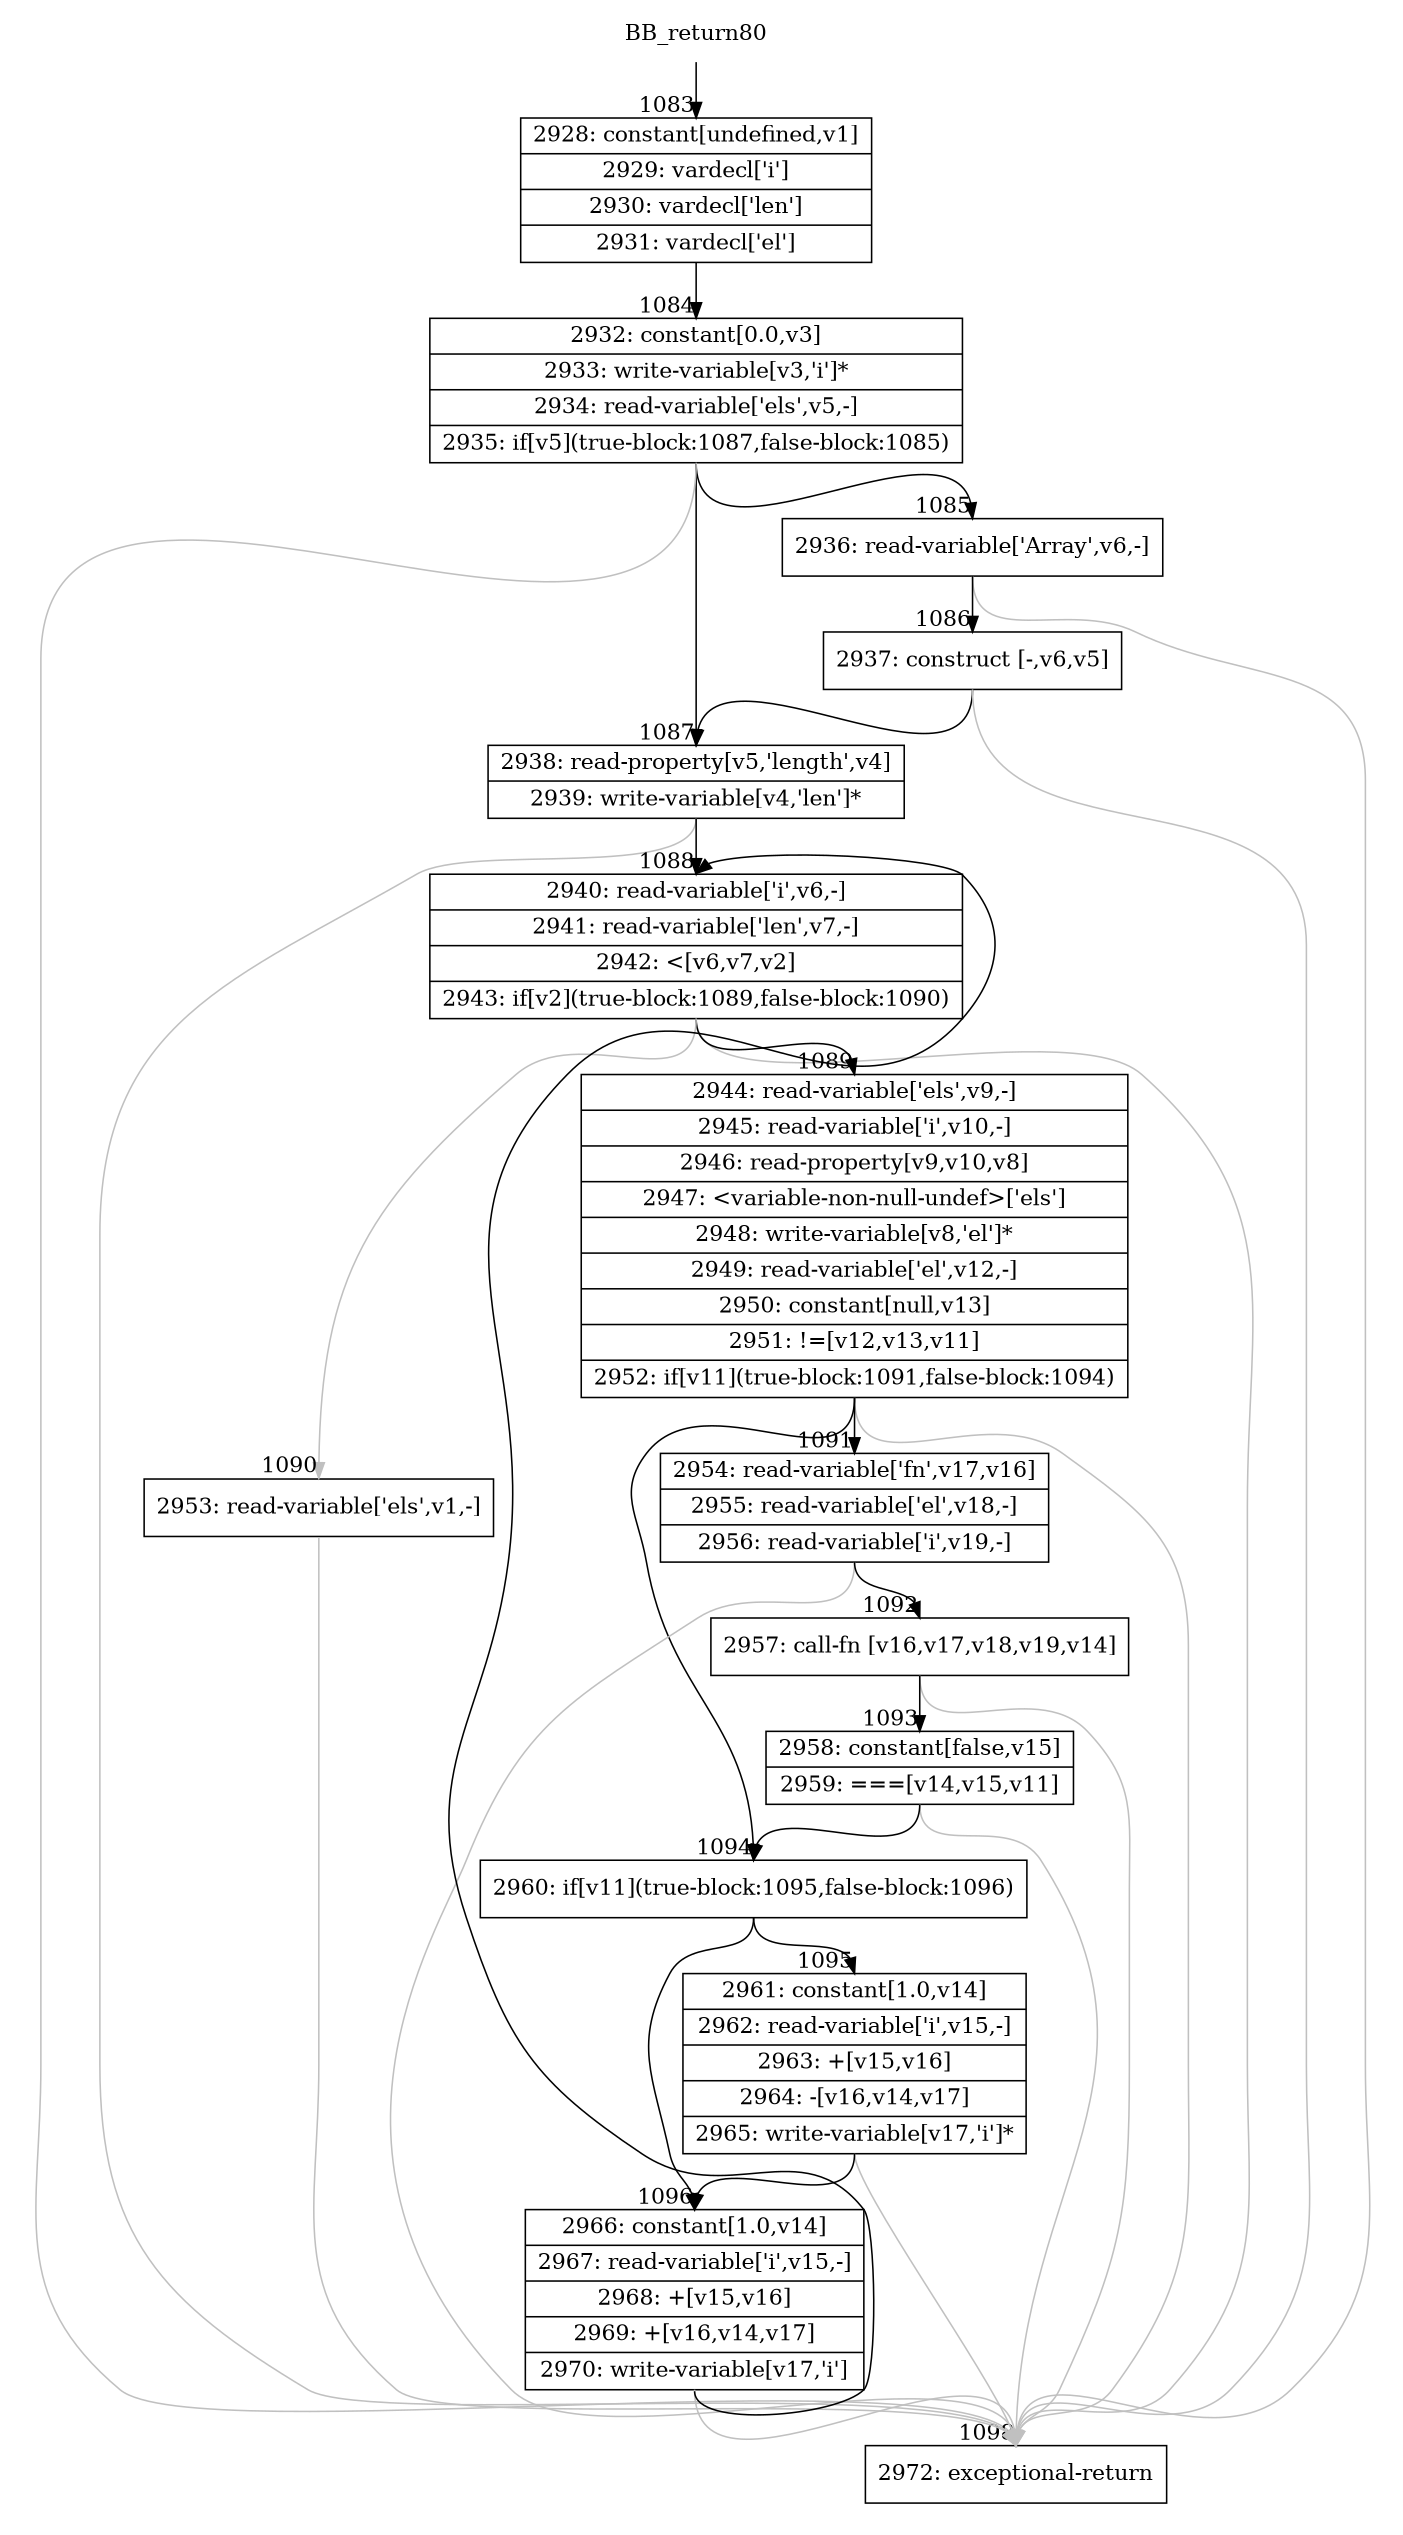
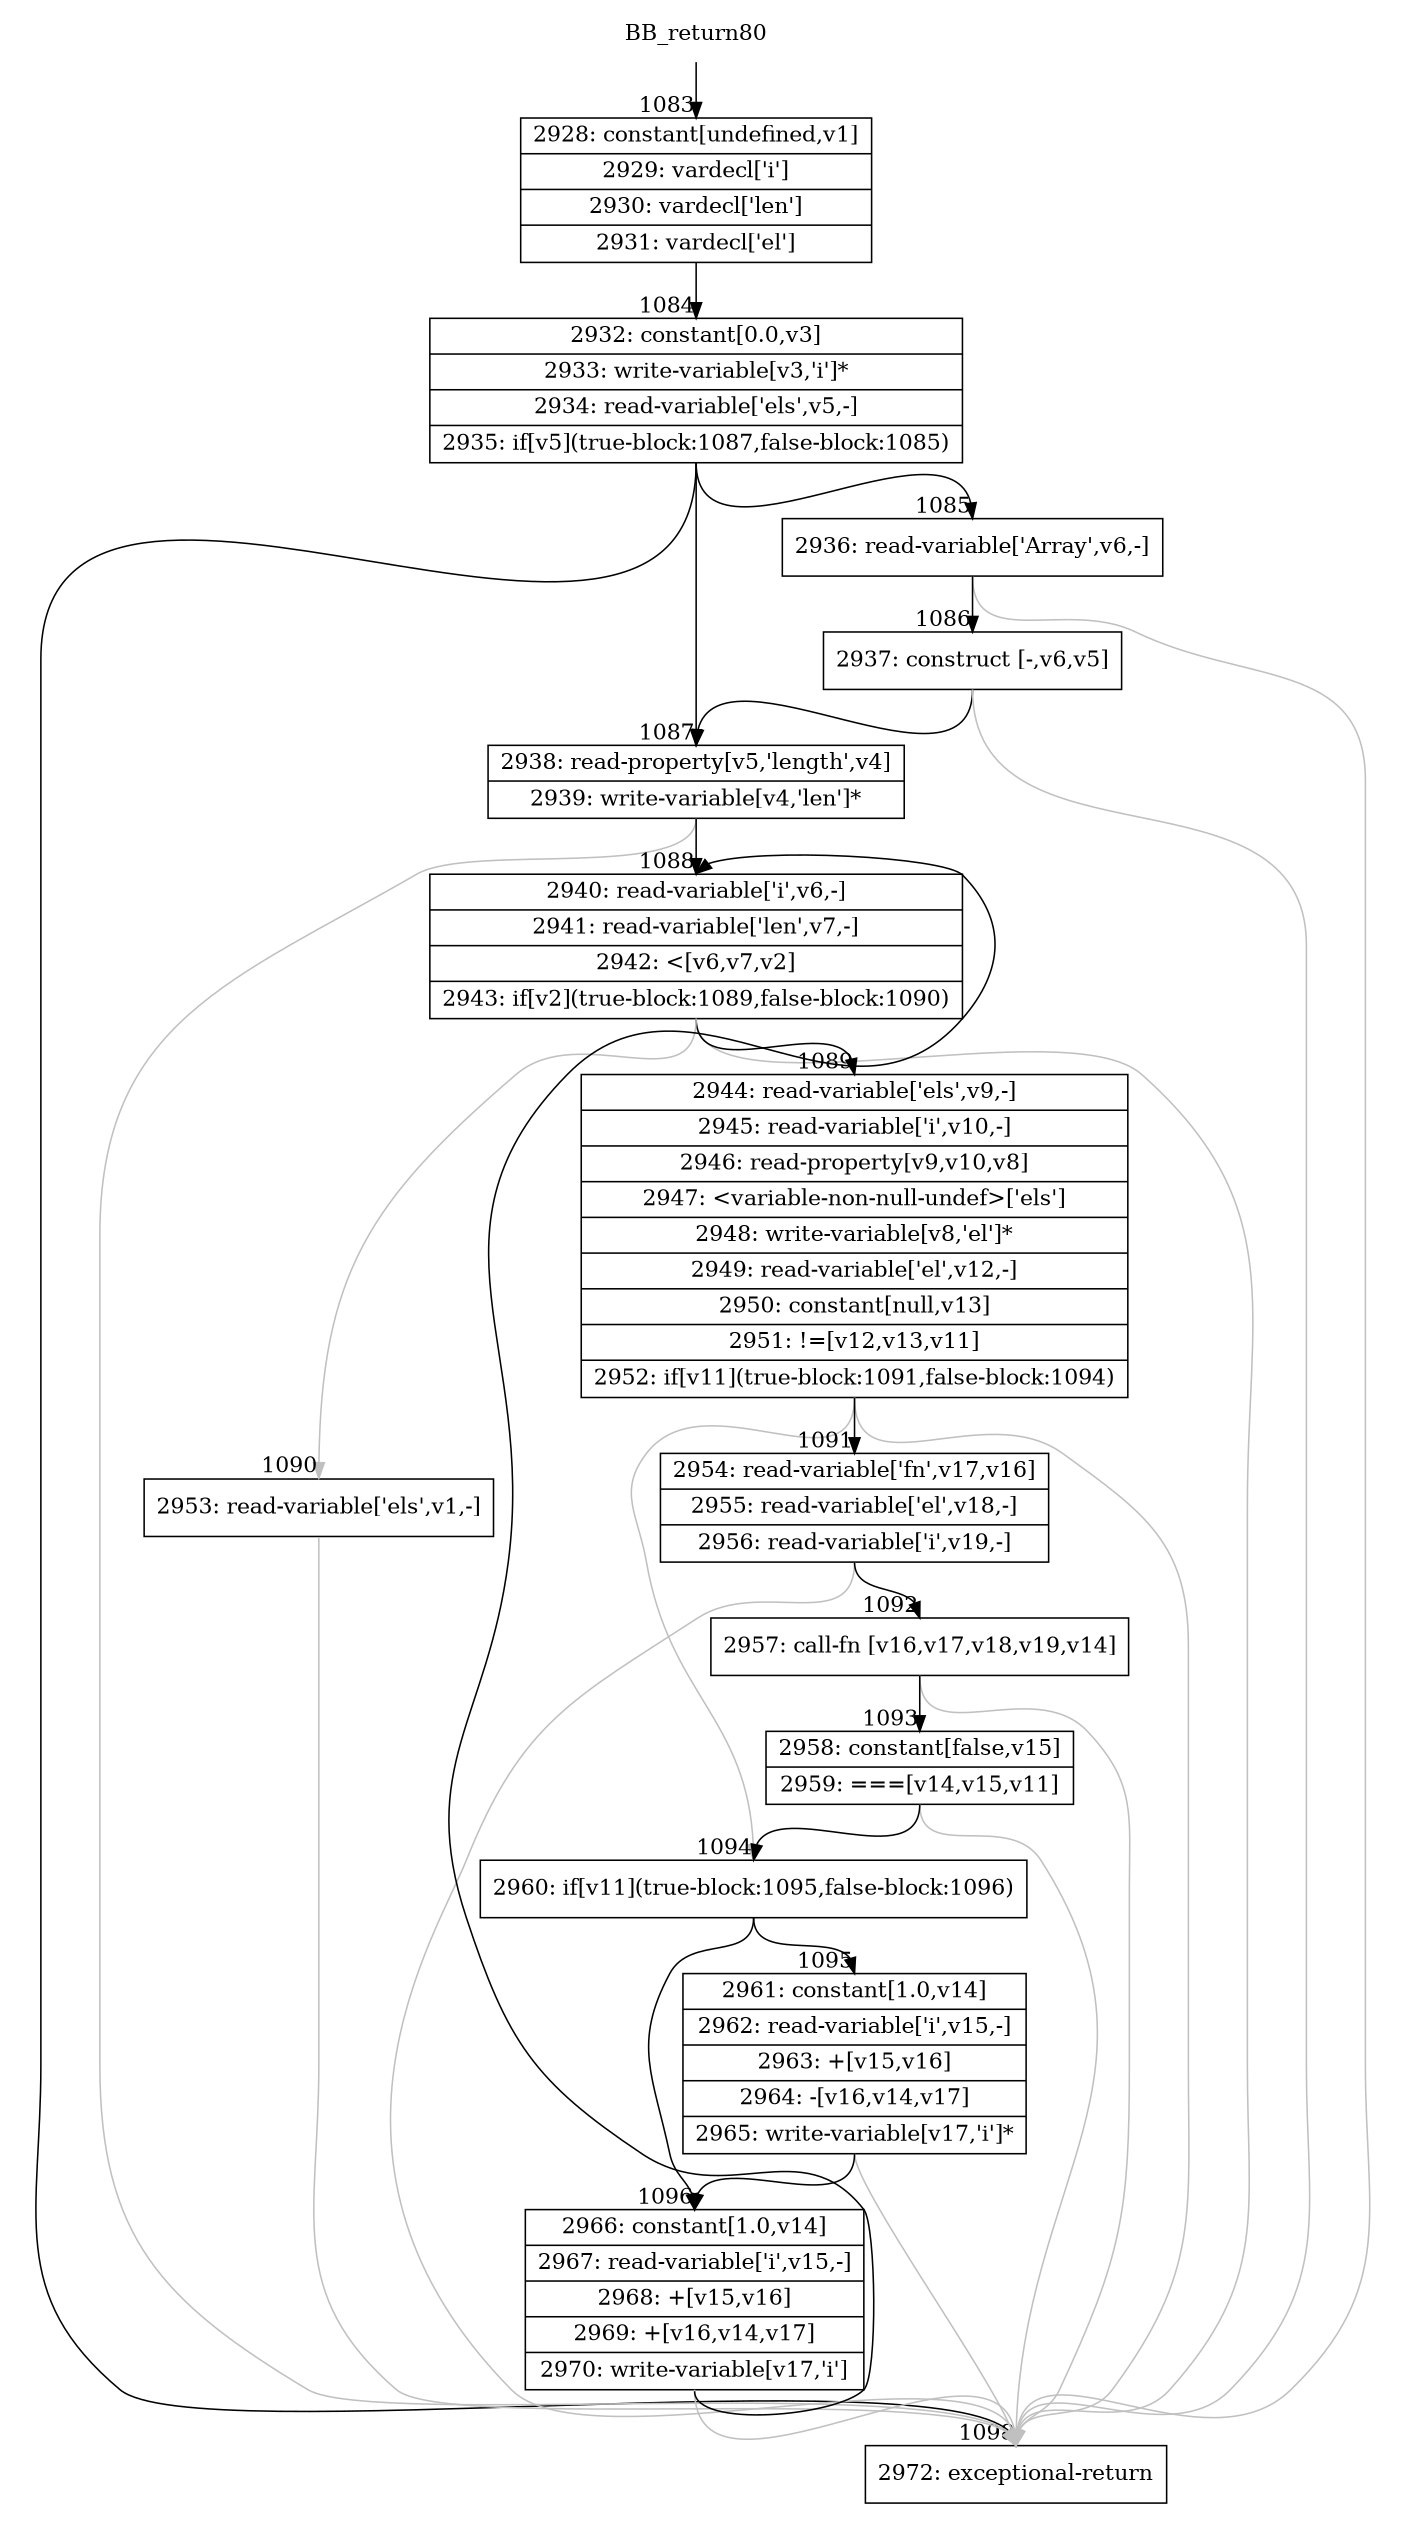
edge "2944: read-variable['els',v9,-]" -> "2960: if[v11](true-block:1095,false-block:1096)": color black -> gray
edge "2932: constant[0.0,v3]" -> "2972: exceptional-return": color gray -> black
